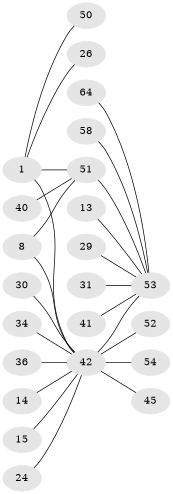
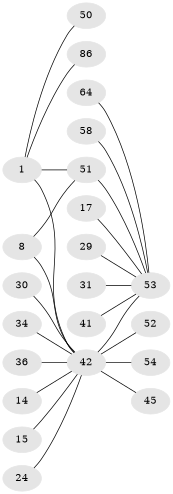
node "26": label "26" -> "86"
node "40": removed
node "13": label "13" -> "17"
